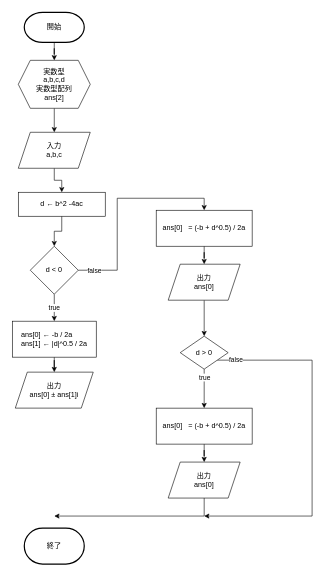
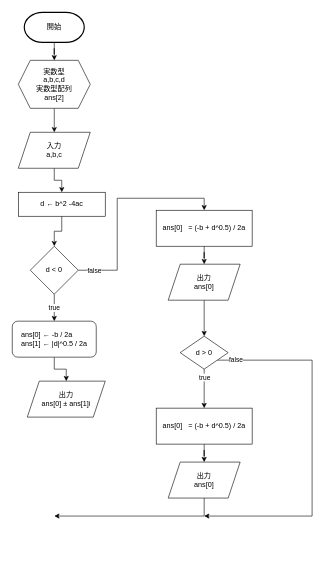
node "ans[0] ← -b / 2a ans[1] ← |d|^0.5 / 2a": shape rectangle -> rounded rectangle
node "出力 ans[0] ± ans[1]i": moved (54, 390) -> (66, 399)
node "終了": removed
